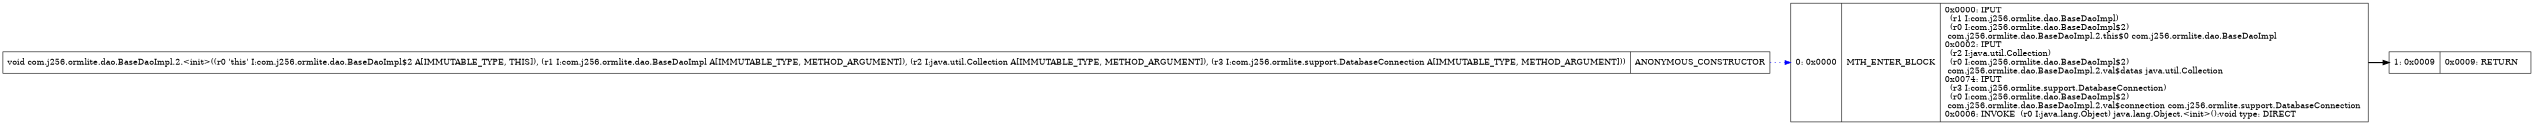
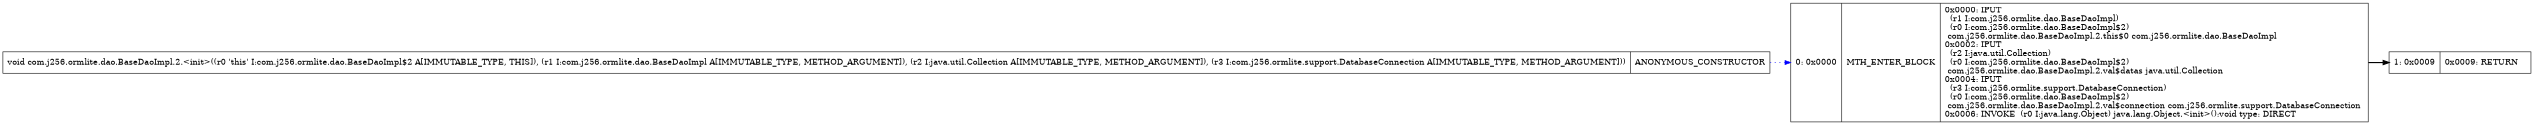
node "0: 0x0000": text "0x0074: IPUT" -> "0x0004: IPUT"
